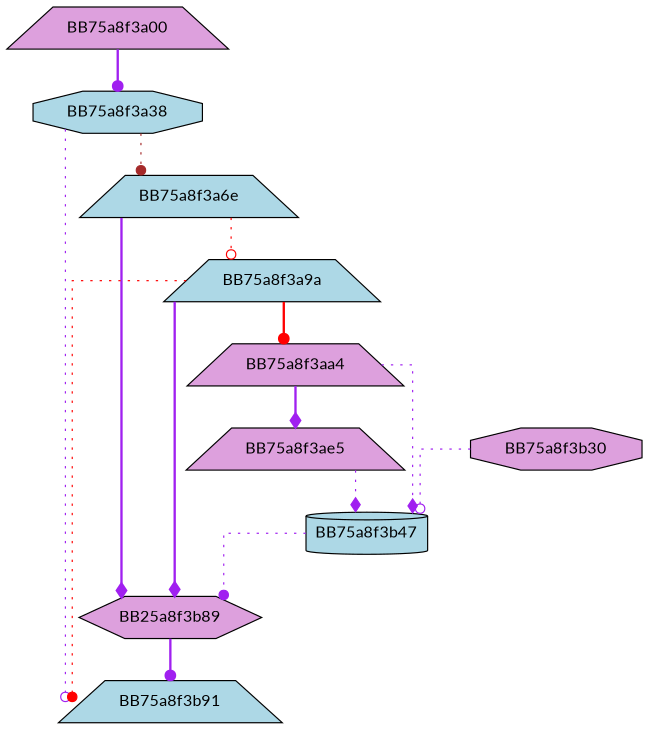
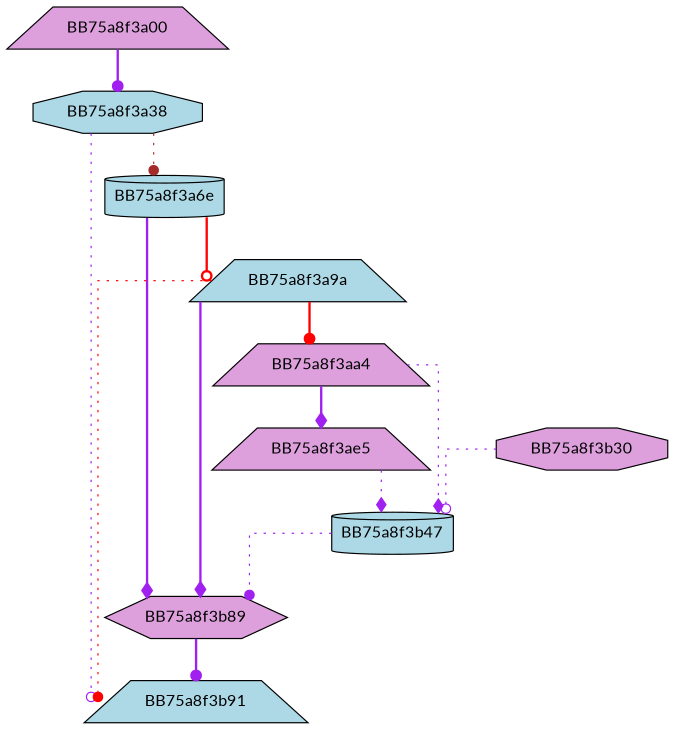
node "BB75a8f3a6e": shape trapezium -> cylinder
edge "BB75a8f3a6e" -> "BB75a8f3a9a": style dotted -> bold
node "BB25a8f3b89": label "BB25a8f3b89" -> "BB75a8f3b89"
